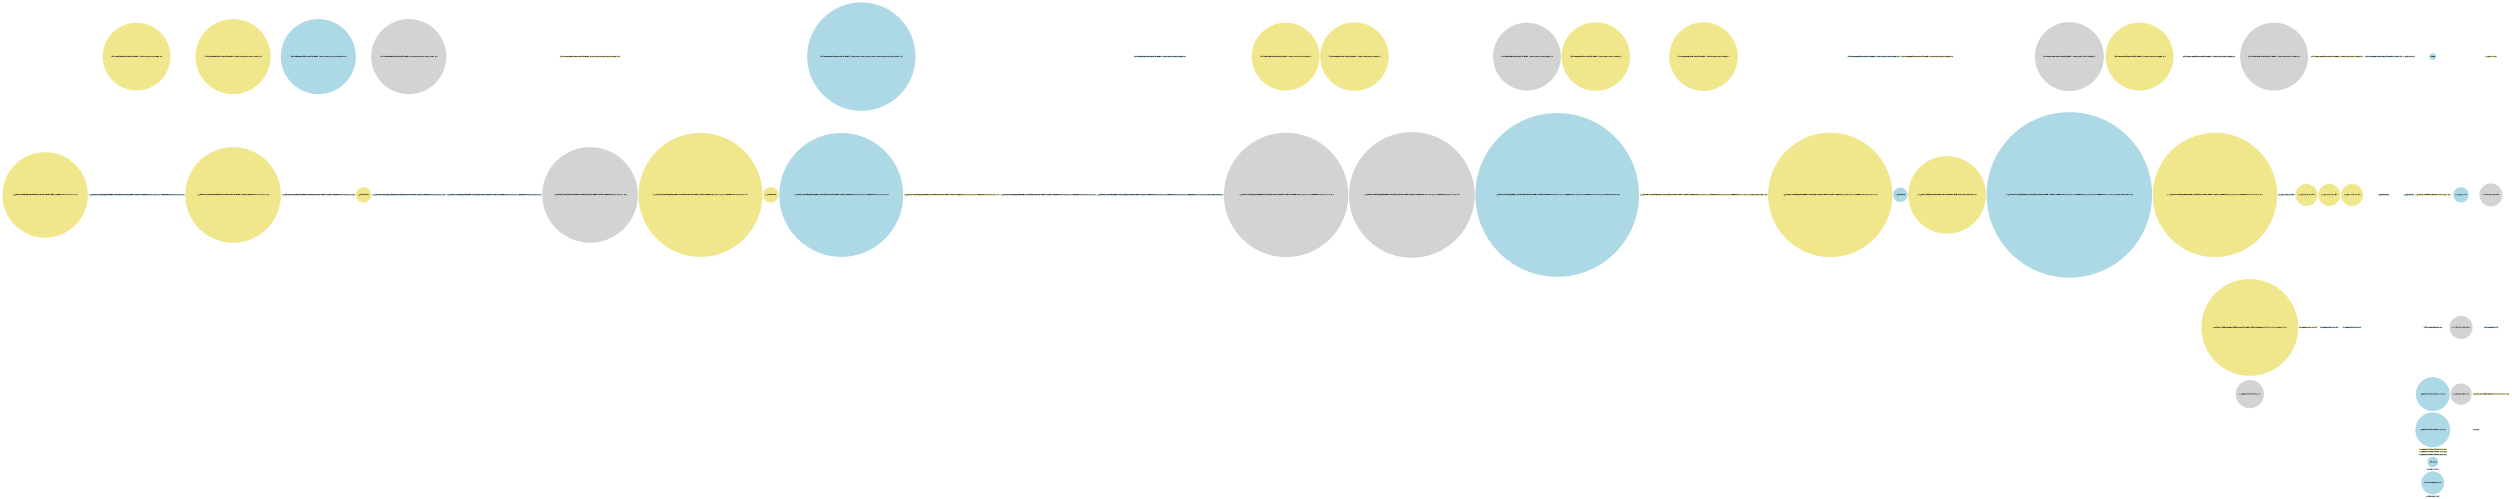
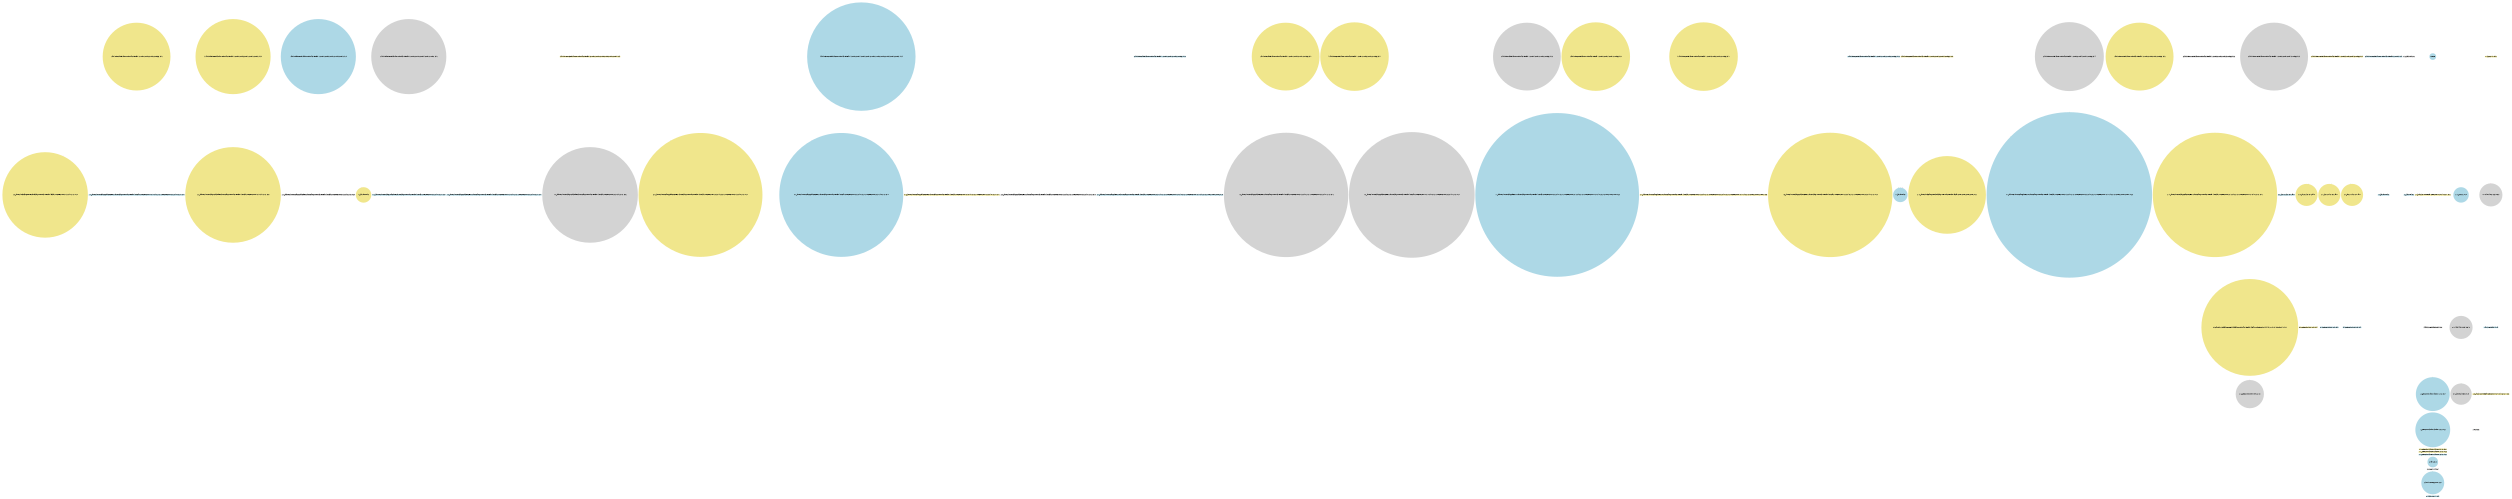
node "3:  %4 = alloca %class.GemmInstr, align 1": removed
